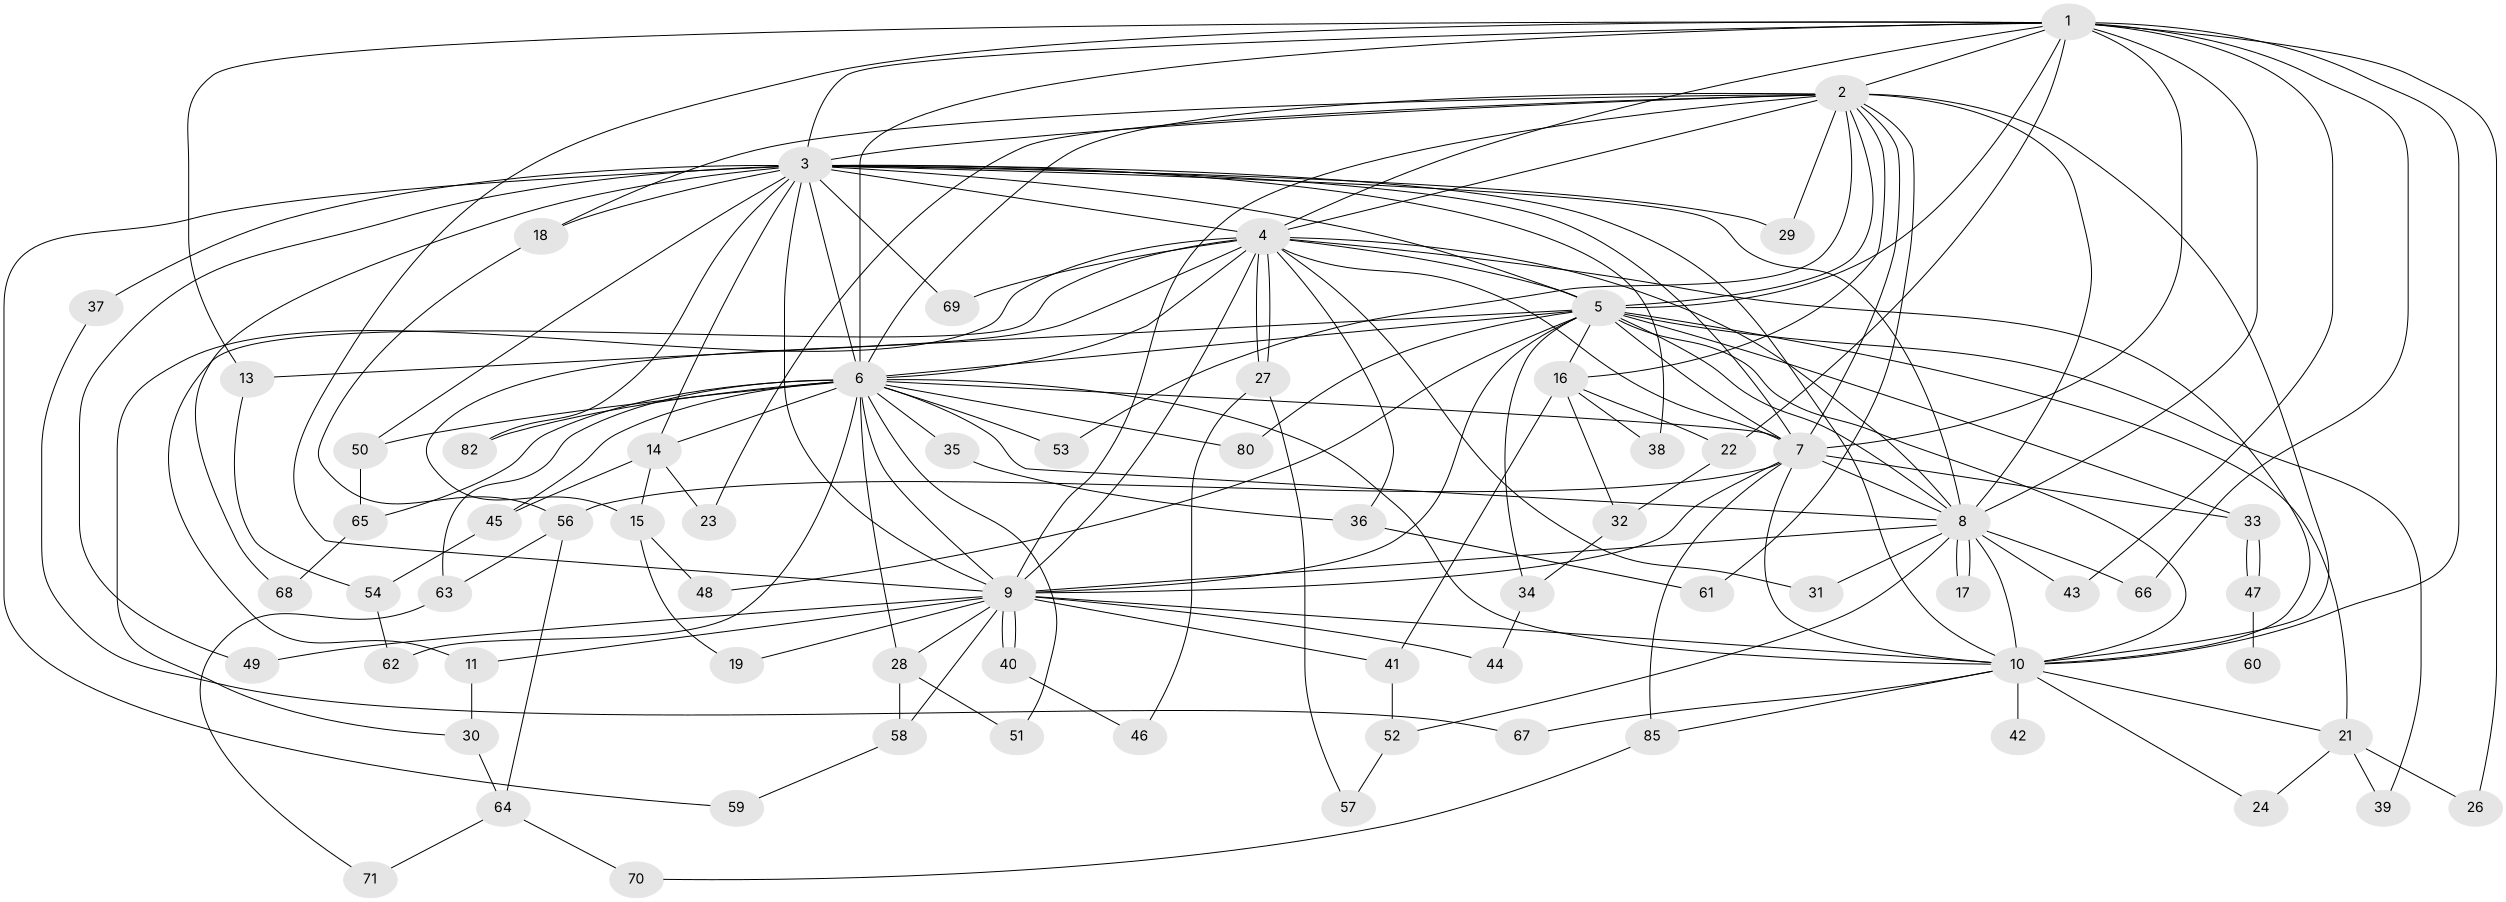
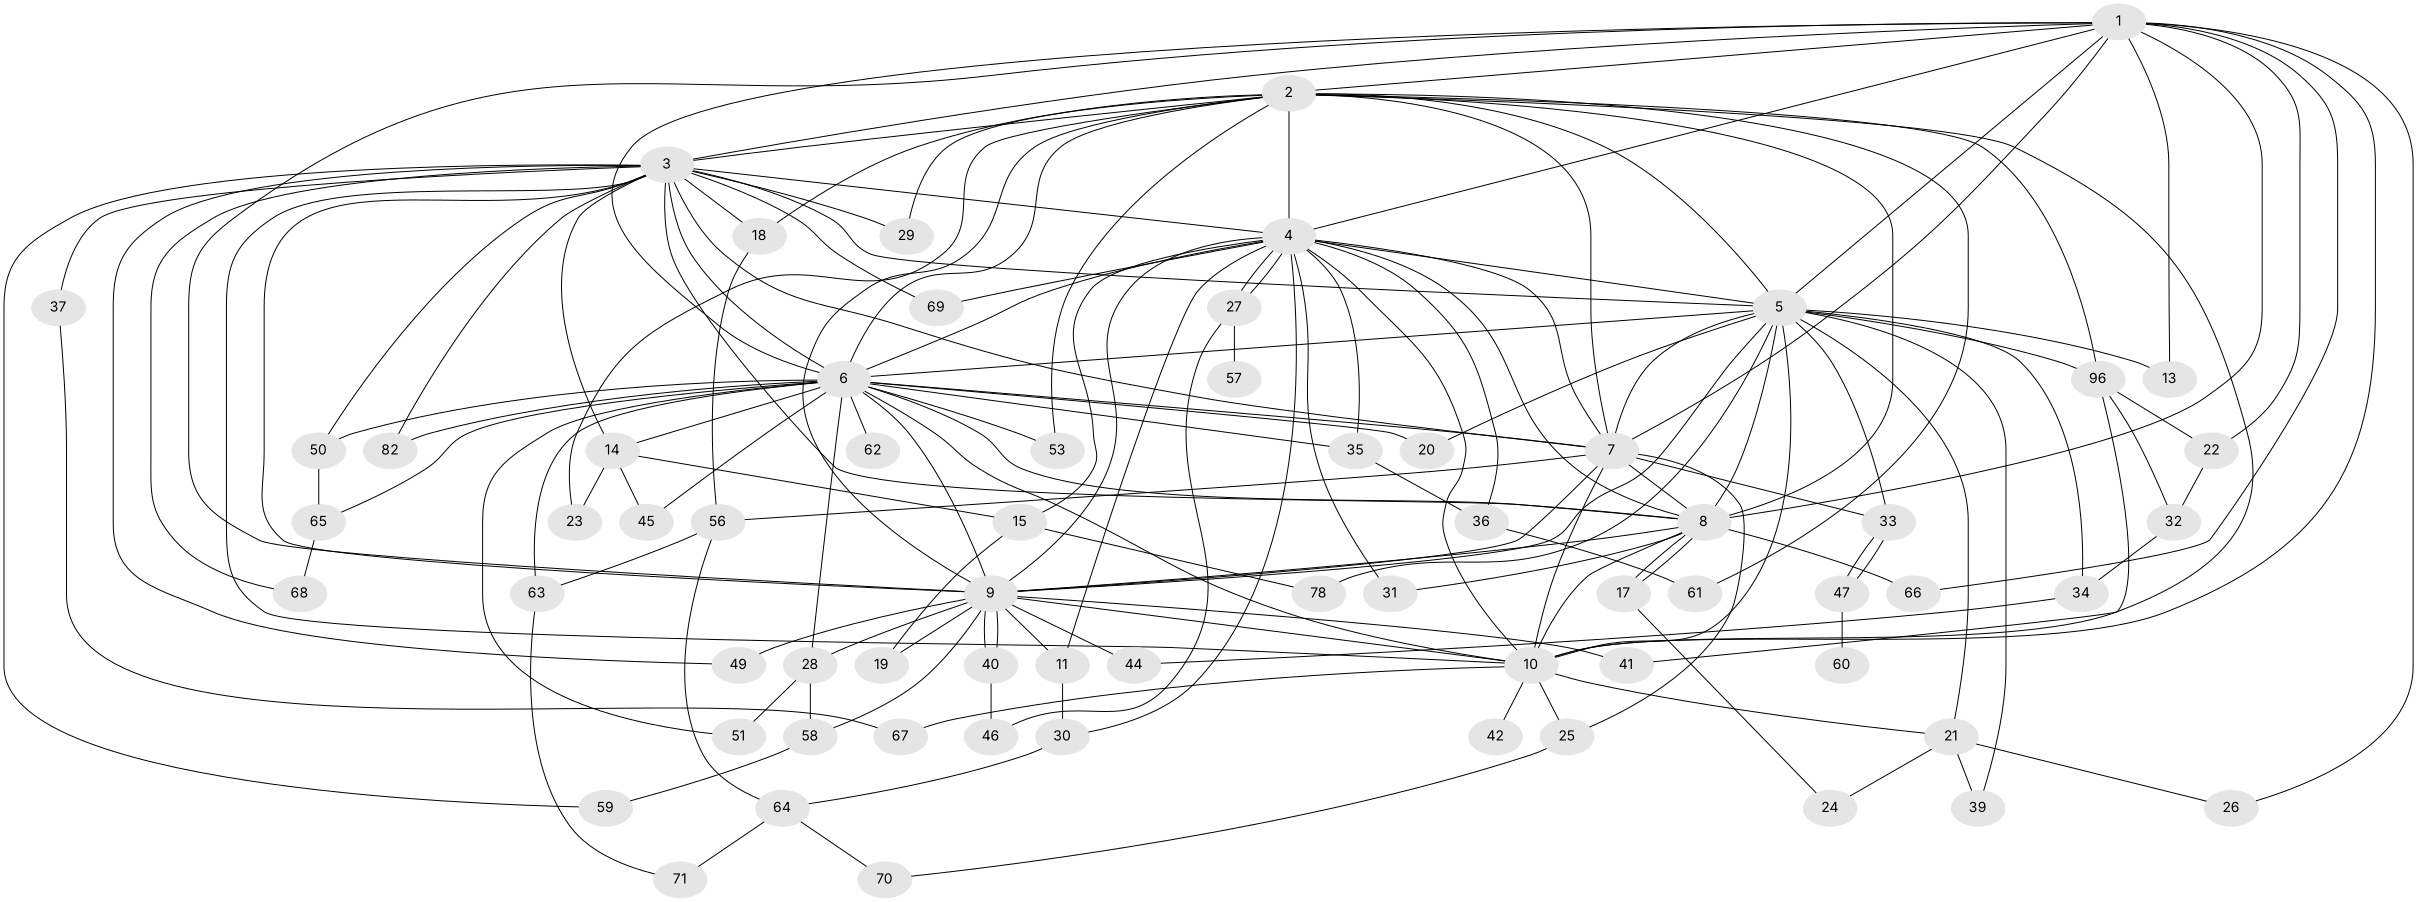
edge "4" -- "35": added
node "16": label "16" -> "96"
node "80": label "80" -> "20"
node "38": removed
node "54": removed
node "48": label "48" -> "78"
node "43": removed
node "52": removed
node "85": label "85" -> "25"
edge "10" -- "24": now "17" -- "24"
